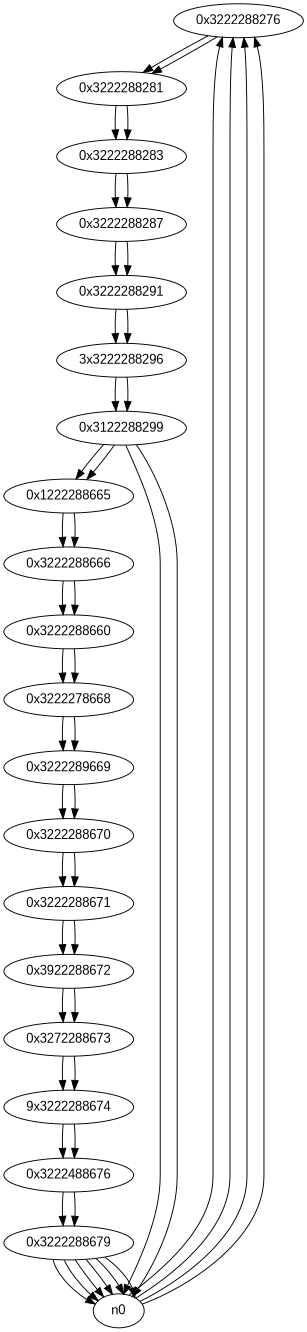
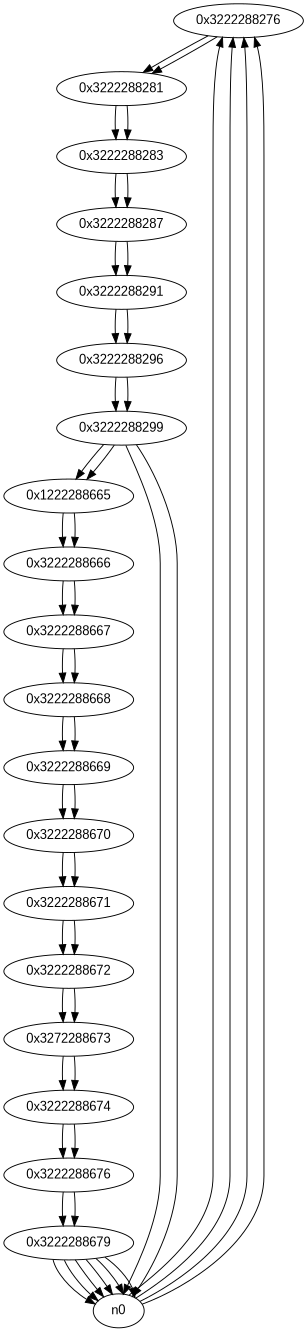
node "3x3222288296": label "3x3222288296" -> "0x3222288296"
node "0x3122288299": label "0x3122288299" -> "0x3222288299"
node "0x3222288660": label "0x3222288660" -> "0x3222288667"
node "0x3222278668": label "0x3222278668" -> "0x3222288668"
node "0x3222289669": label "0x3222289669" -> "0x3222288669"
node "0x3922288672": label "0x3922288672" -> "0x3222288672"
node "9x3222288674": label "9x3222288674" -> "0x3222288674"
node "0x3222488676": label "0x3222488676" -> "0x3222288676"
